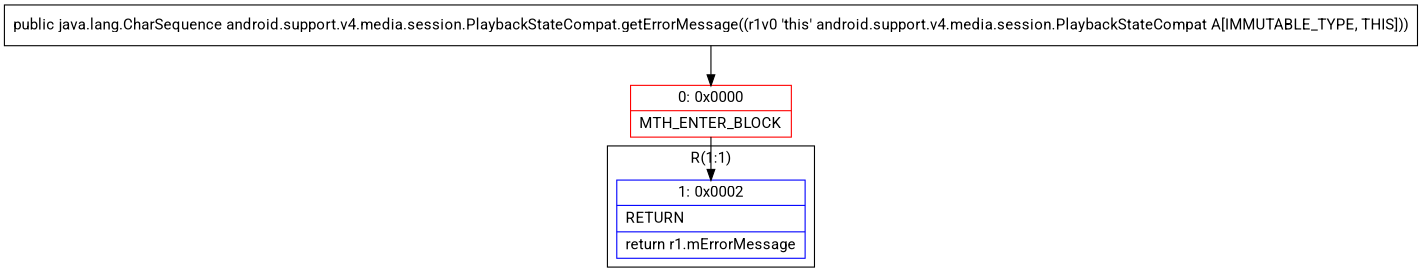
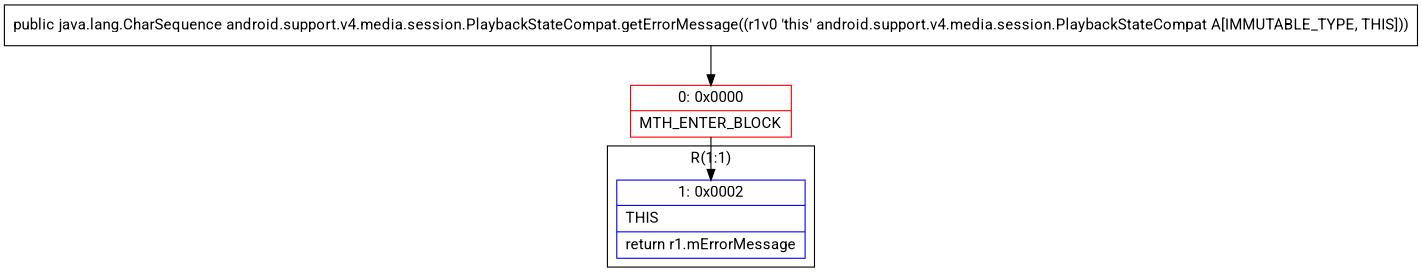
node "1: 0x0002": text "RETURN" -> "THIS"
